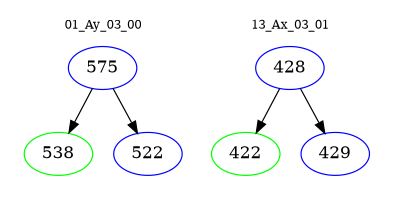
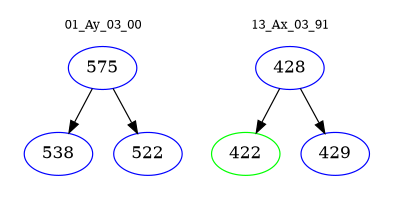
cluster "13_Ax_03_01": label "13_Ax_03_01" -> "13_Ax_03_91"
node "538": color green -> blue
